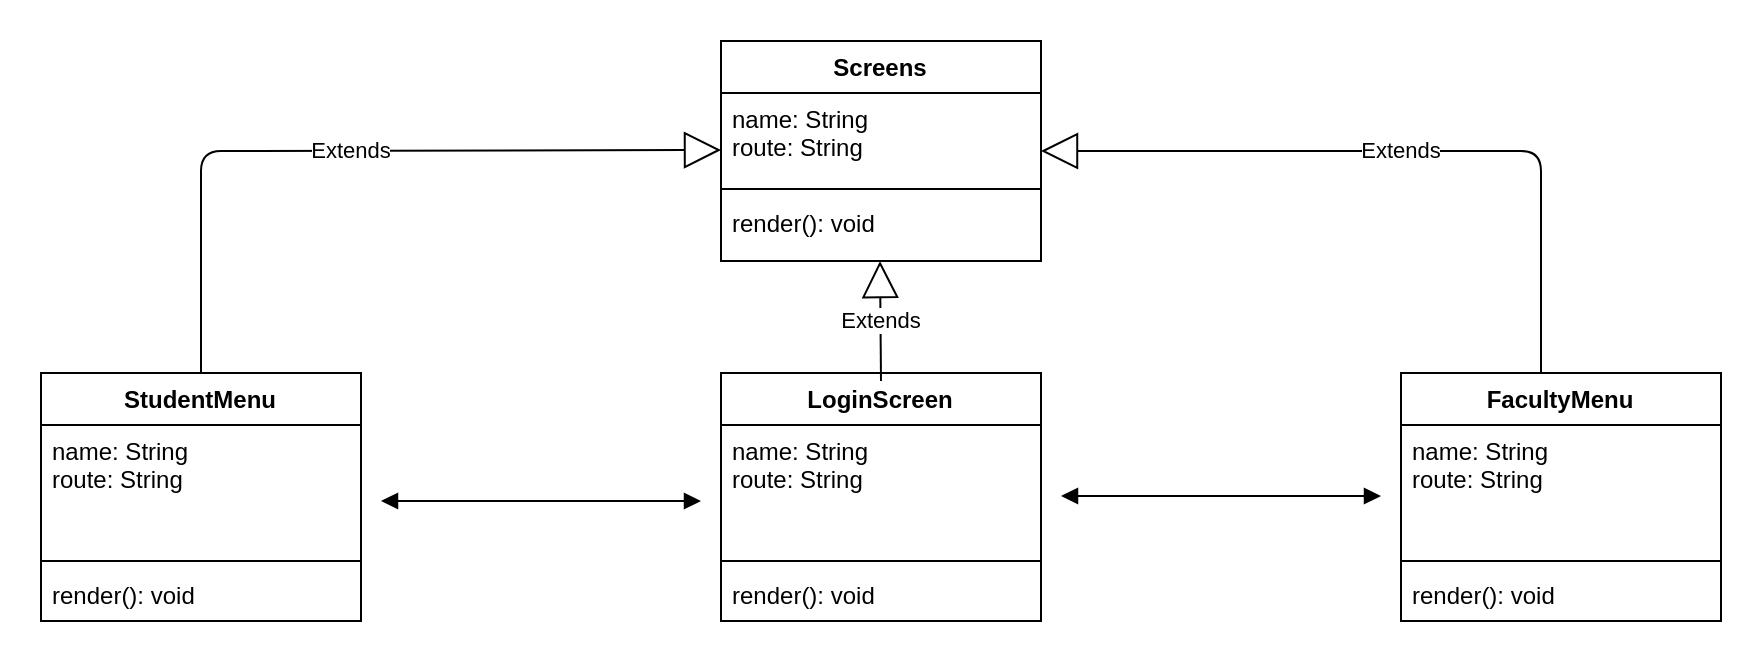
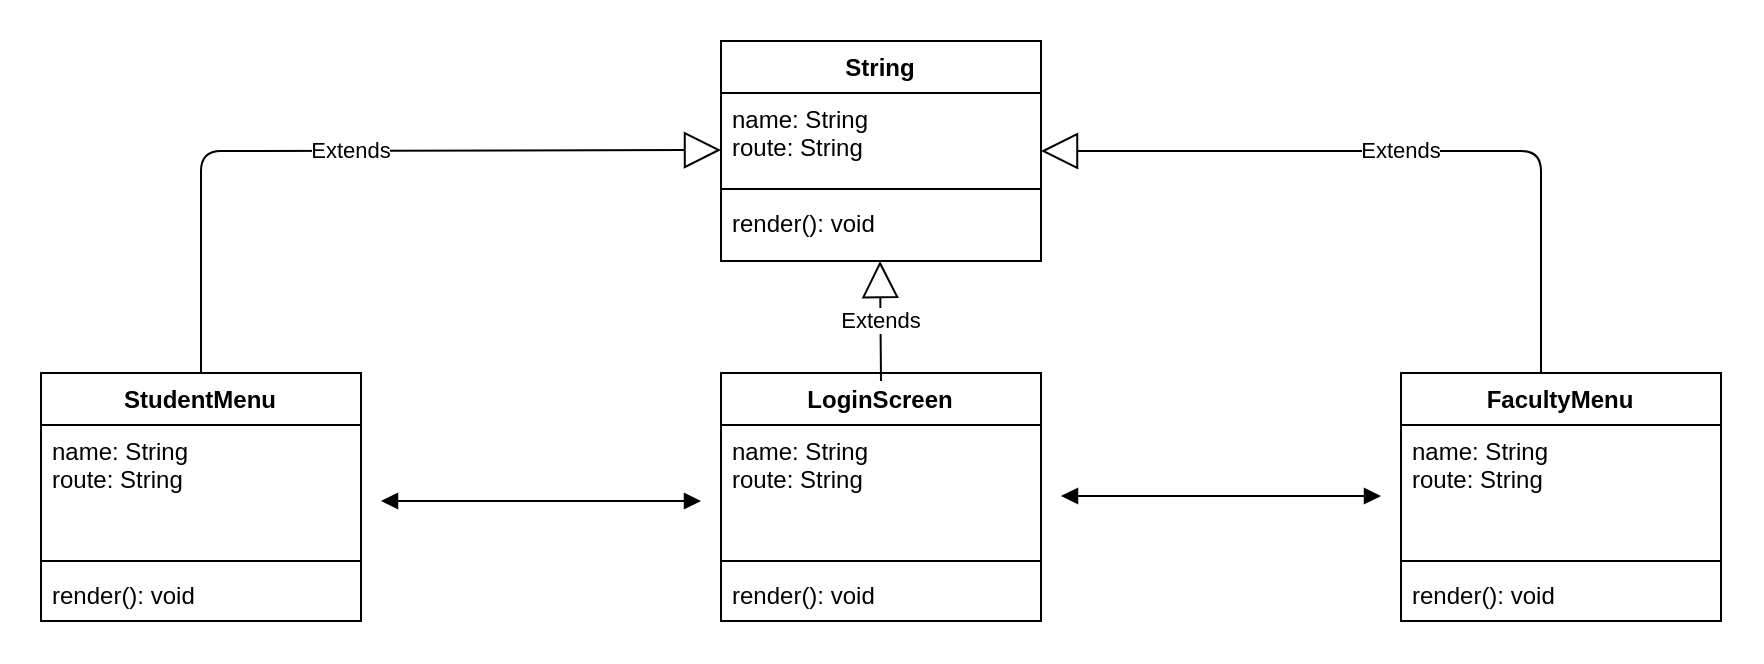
node "Screens": label "Screens" -> "String"
